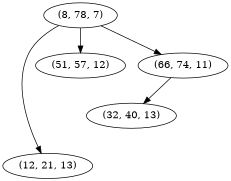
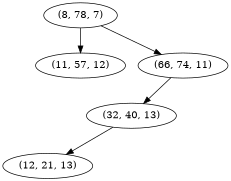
node "(51, 57, 12)": label "(51, 57, 12)" -> "(11, 57, 12)"
edge "(8, 78, 7)" -> "(12, 21, 13)": now "(32, 40, 13)" -> "(12, 21, 13)"
